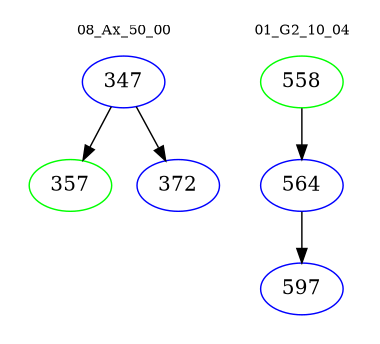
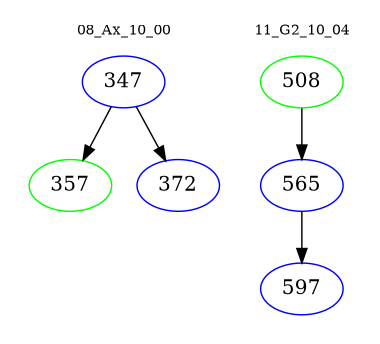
cluster "08_Ax_50_00": label "08_Ax_50_00" -> "08_Ax_10_00"
cluster "01_G2_10_04": label "01_G2_10_04" -> "11_G2_10_04"
node "558": label "558" -> "508"
node "564": label "564" -> "565"
